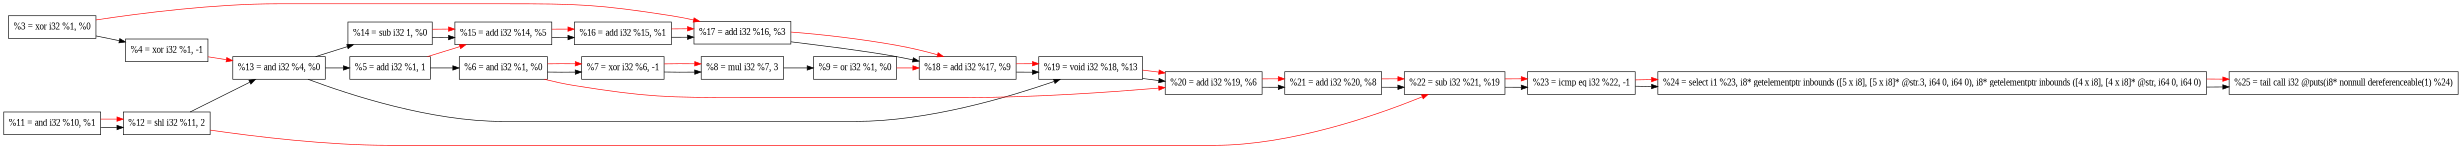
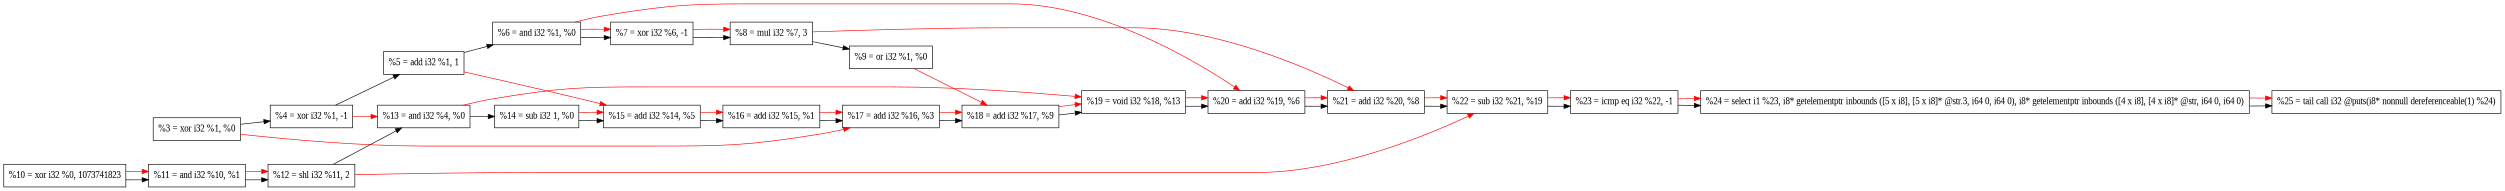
edge "%8 = mul i32 %7, 3" -> "%21 = add i32 %20, %8": added
edge "%13 = and i32 %4, %0" -> "%5 = add i32 %1, 1": now "%4 = xor i32 %1, -1" -> "%5 = add i32 %1, 1"
edge "%13 = and i32 %4, %0" -> "%19 = void i32 %18, %13": color black -> red
node "%10 = xor i32 %0, 1073741823": added
